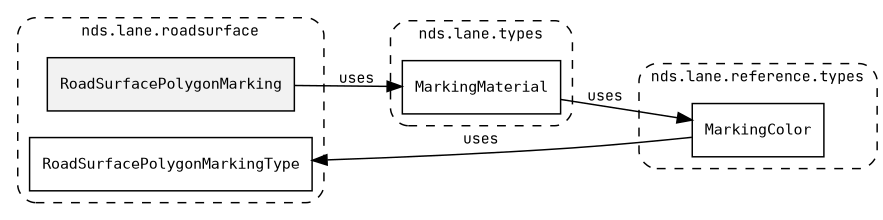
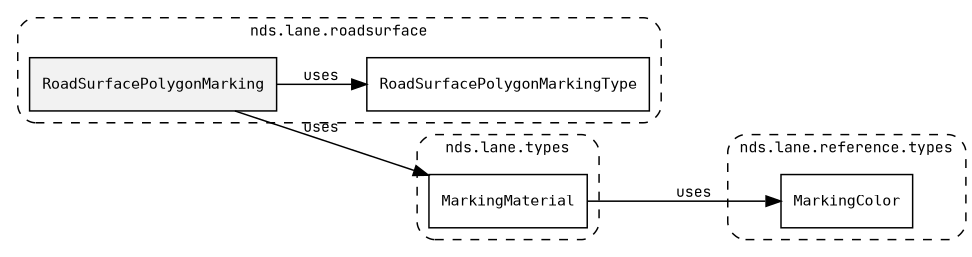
edge "MarkingColor" -> "RoadSurfacePolygonMarkingType": now "RoadSurfacePolygonMarking" -> "RoadSurfacePolygonMarkingType"
